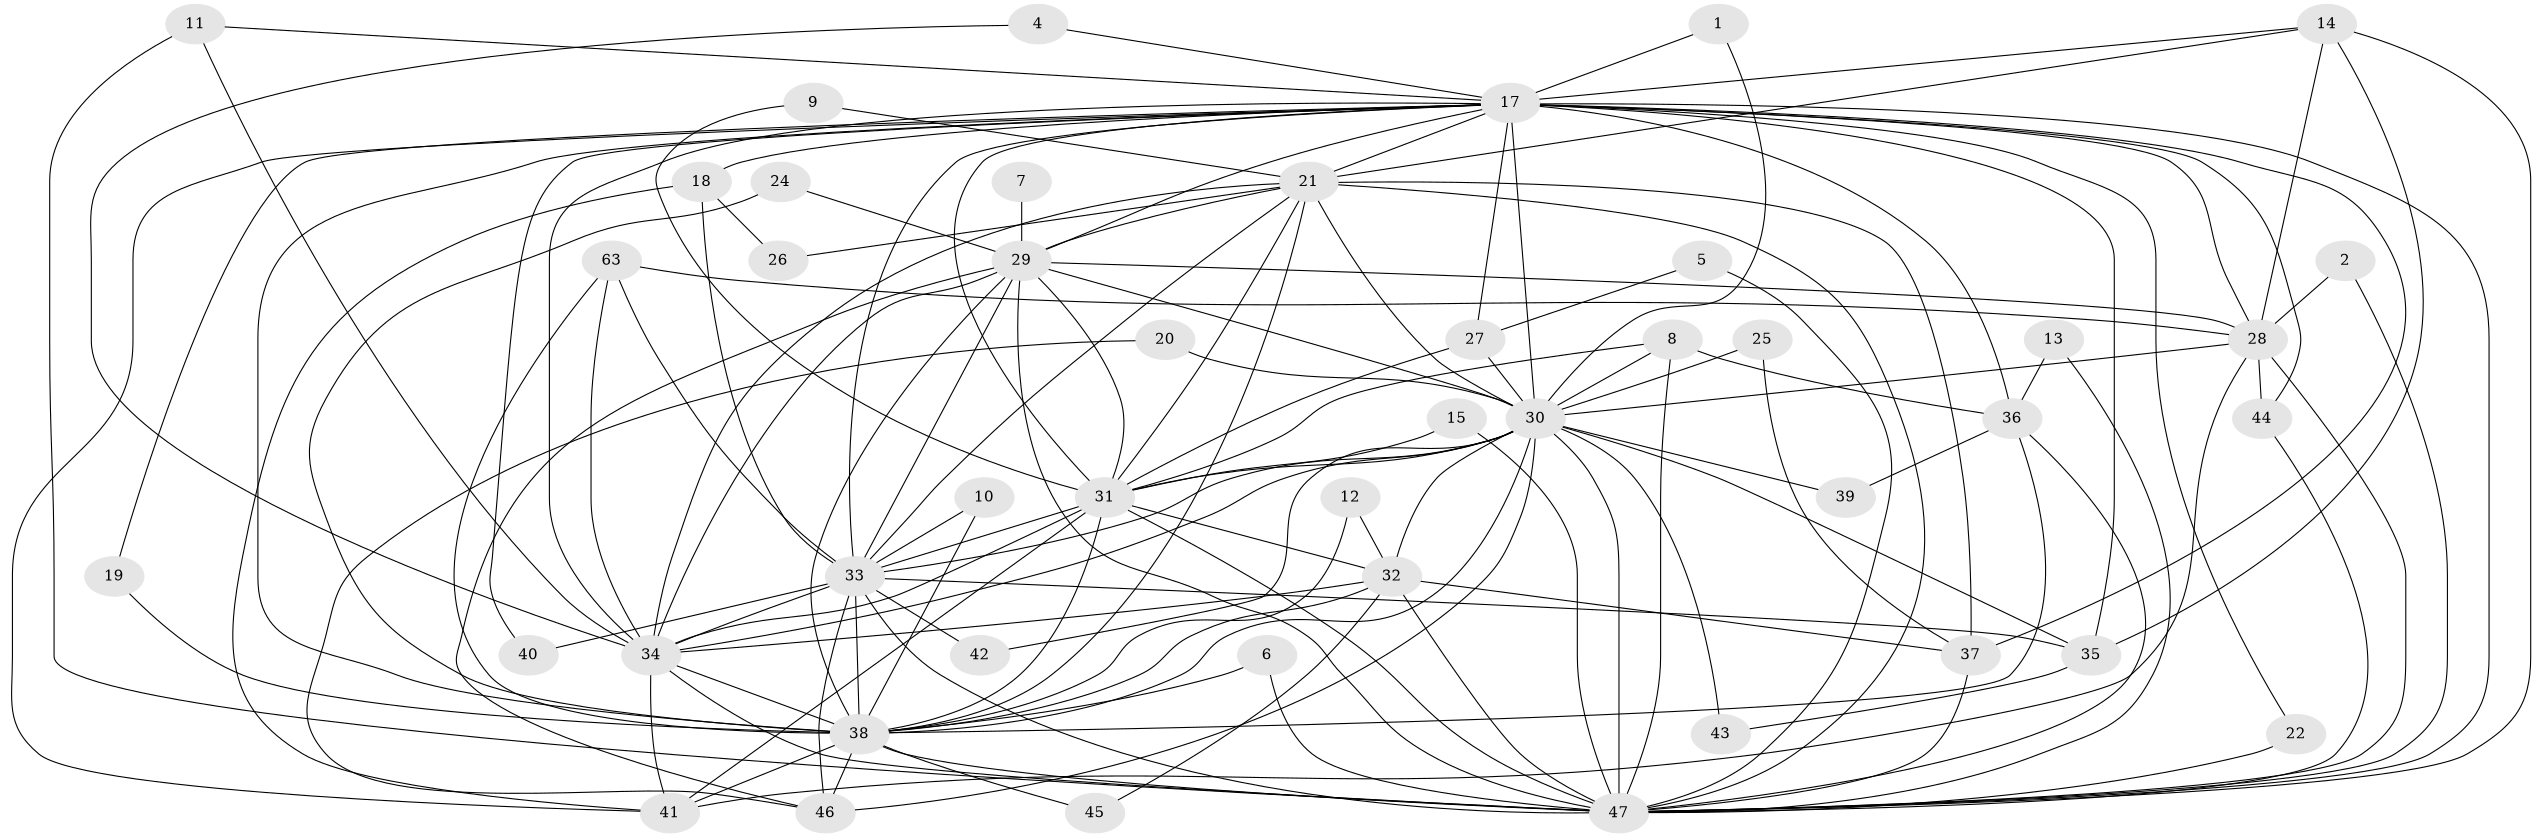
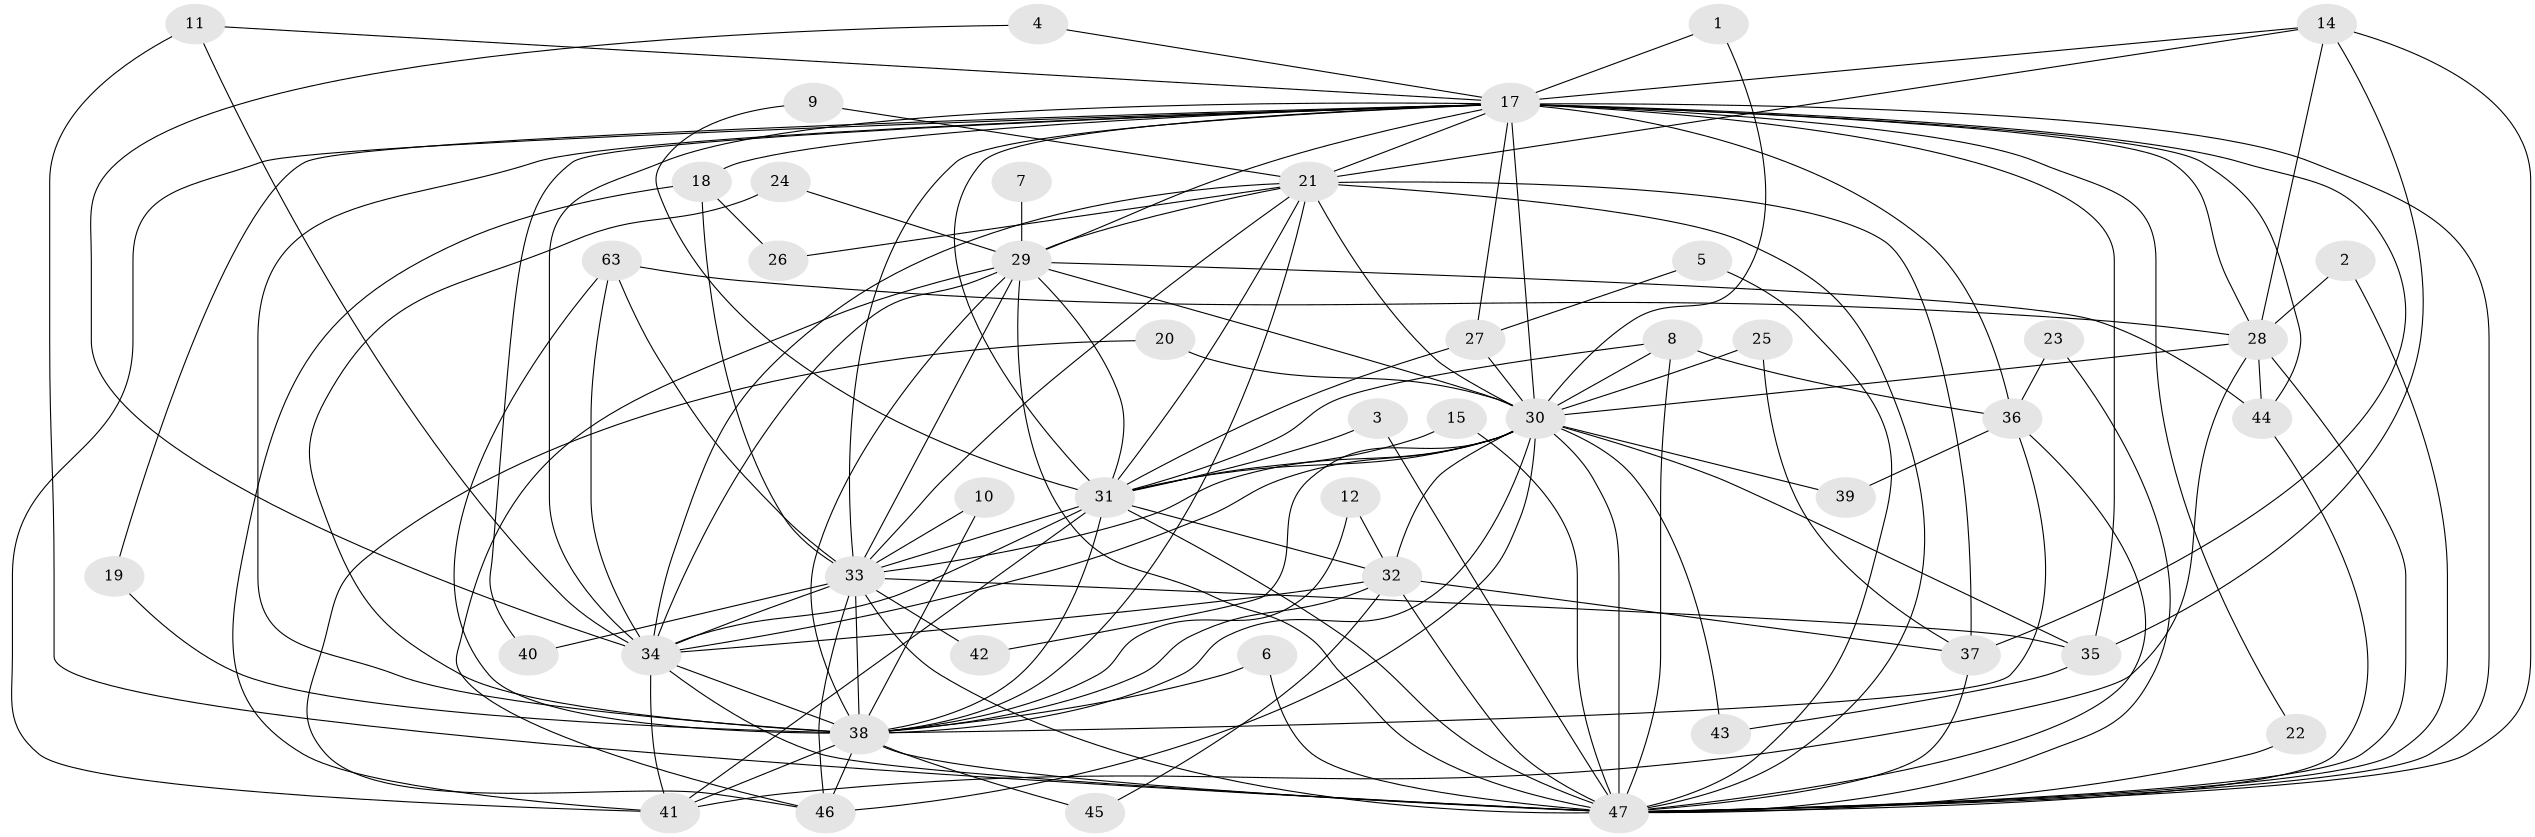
edge "29" -- "28": now "29" -- "44"
node "13": label "13" -> "23"
node "3": added
